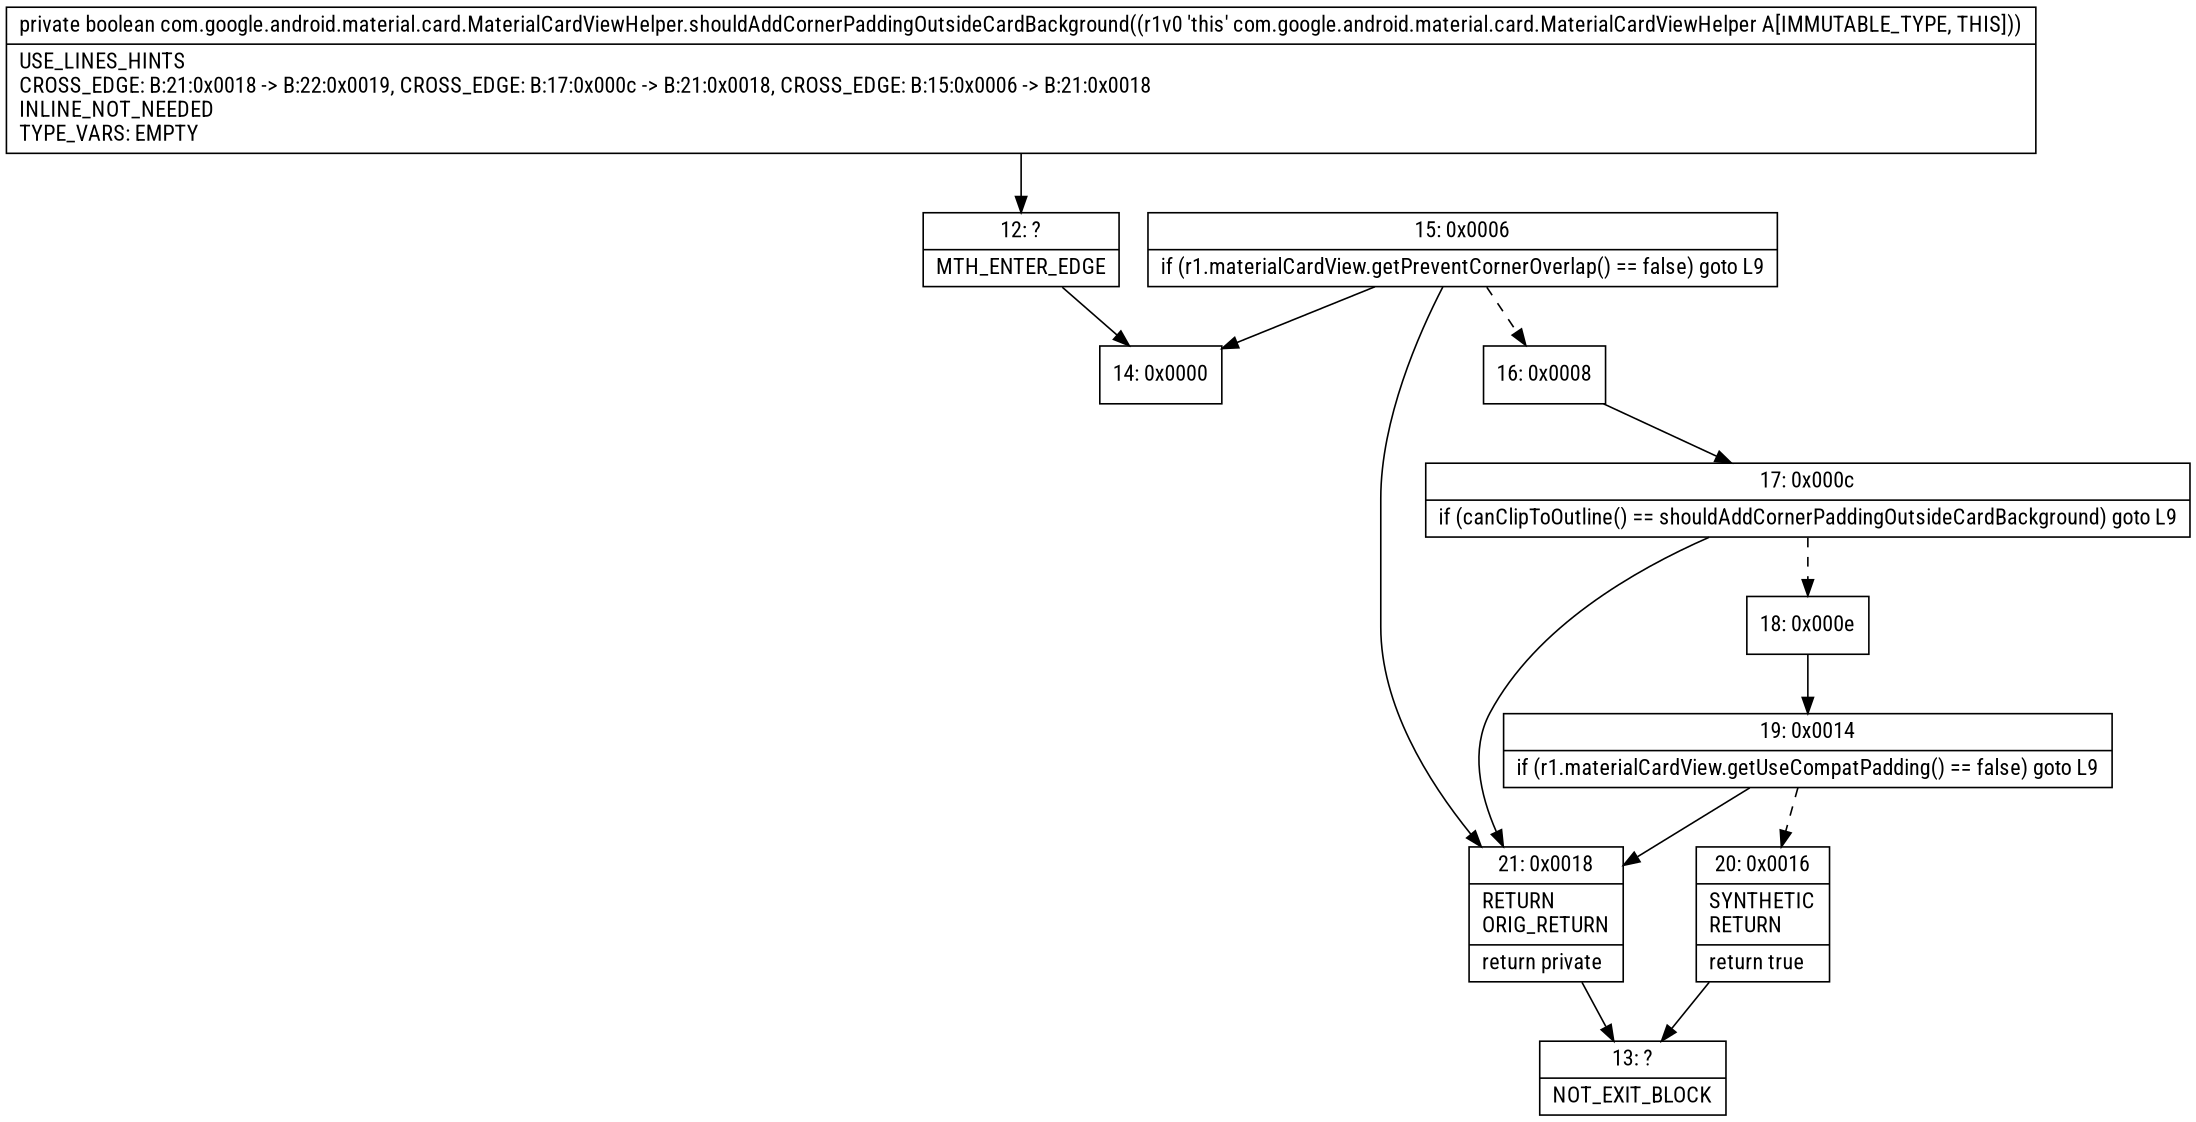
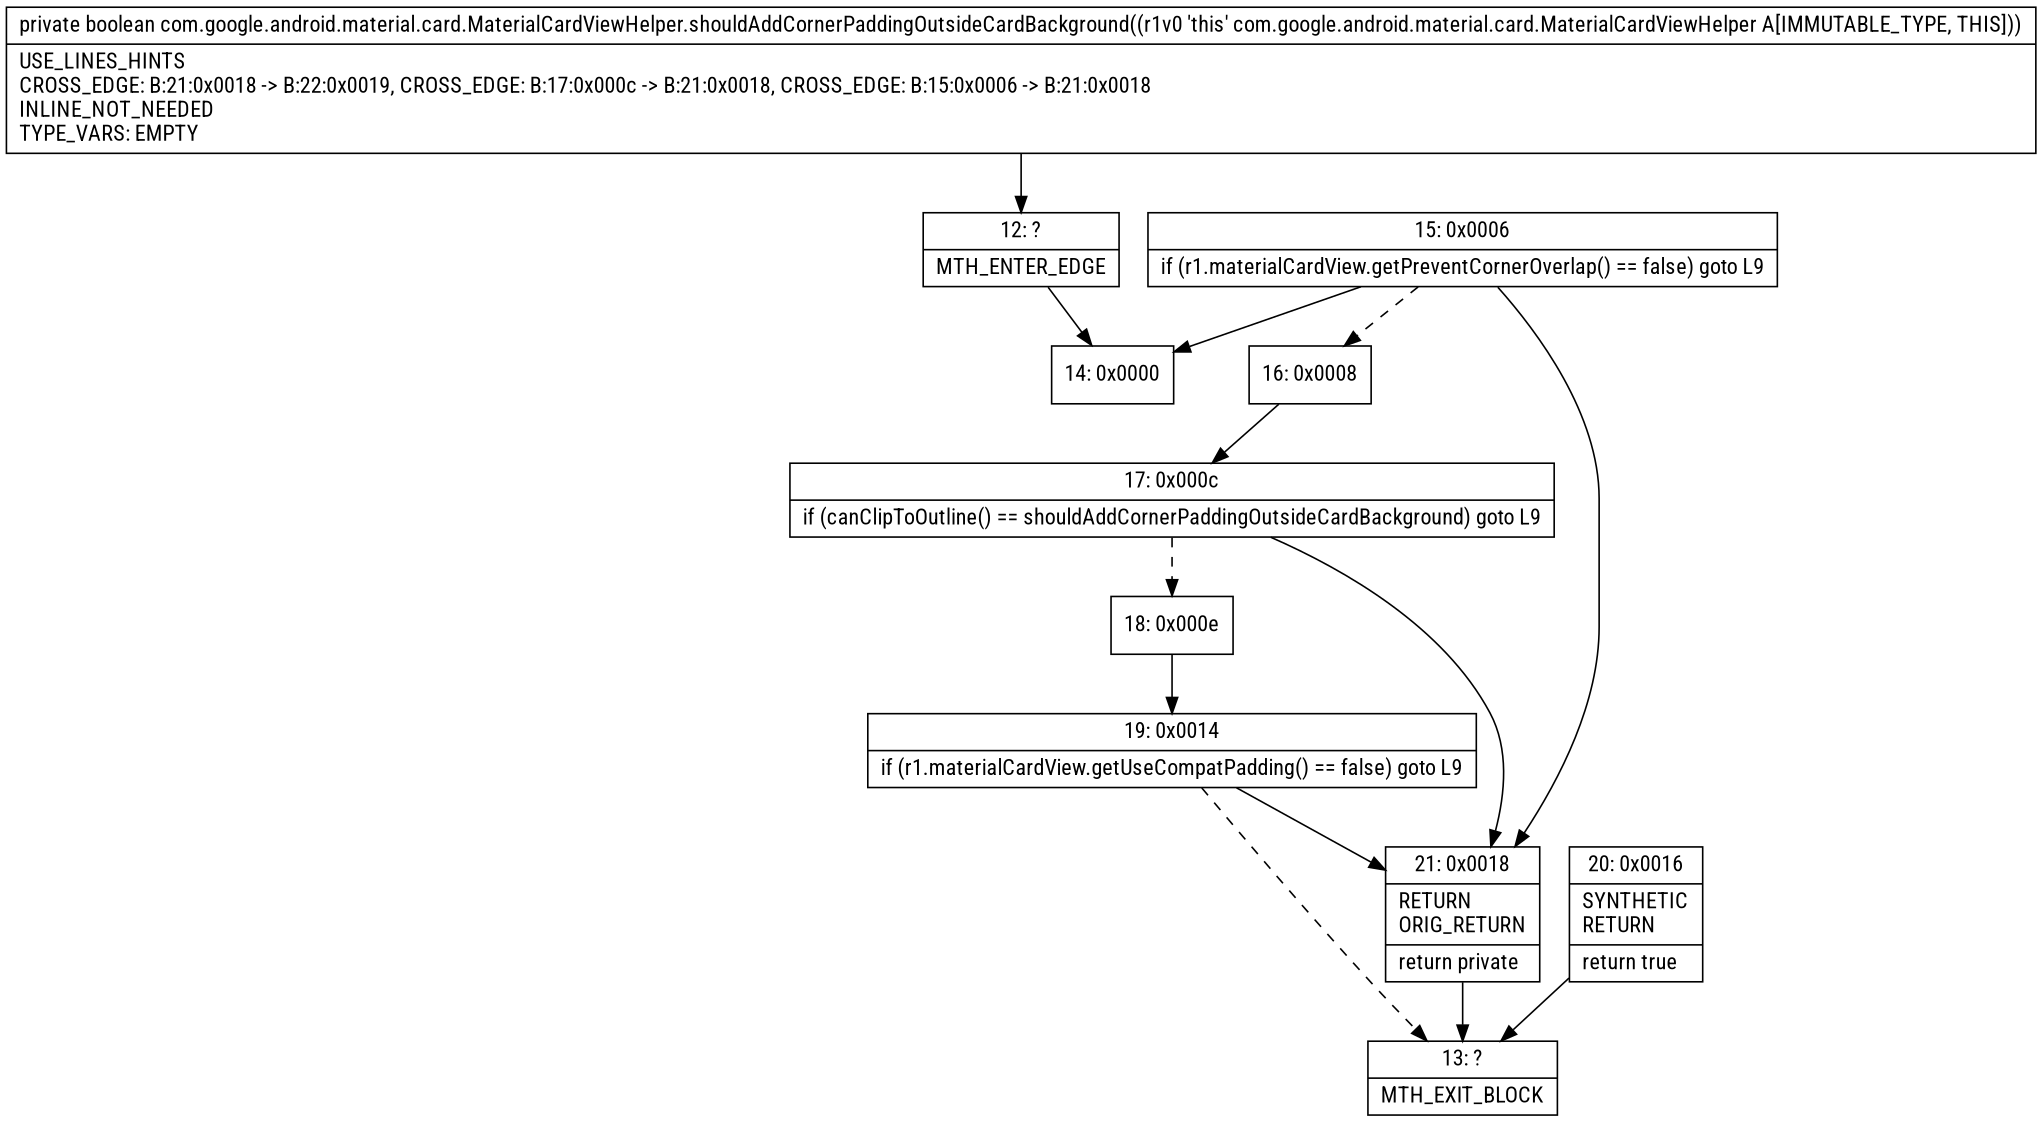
edge "19: 0x0014" -> "20: 0x0016": now "19: 0x0014" -> "13: ?"
node "13: ?": text "NOT_EXIT_BLOCK" -> "MTH_EXIT_BLOCK"
